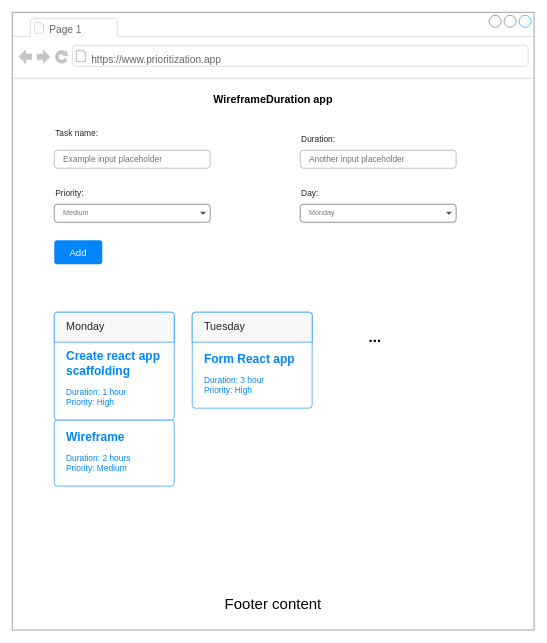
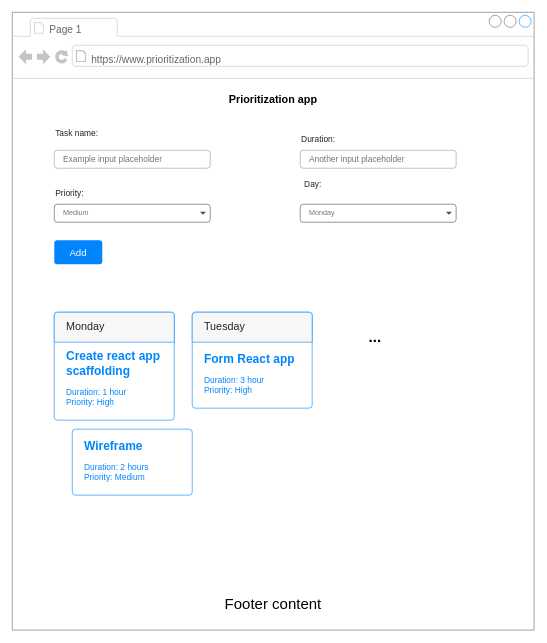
node "WireframeDuration app": label "WireframeDuration app" -> "Prioritization app"
node "Day:": moved (378, 192) -> (381, 183)
node "WireframeDuration: 2 hours Priority: Medium": moved (114, 453) -> (132, 462)
